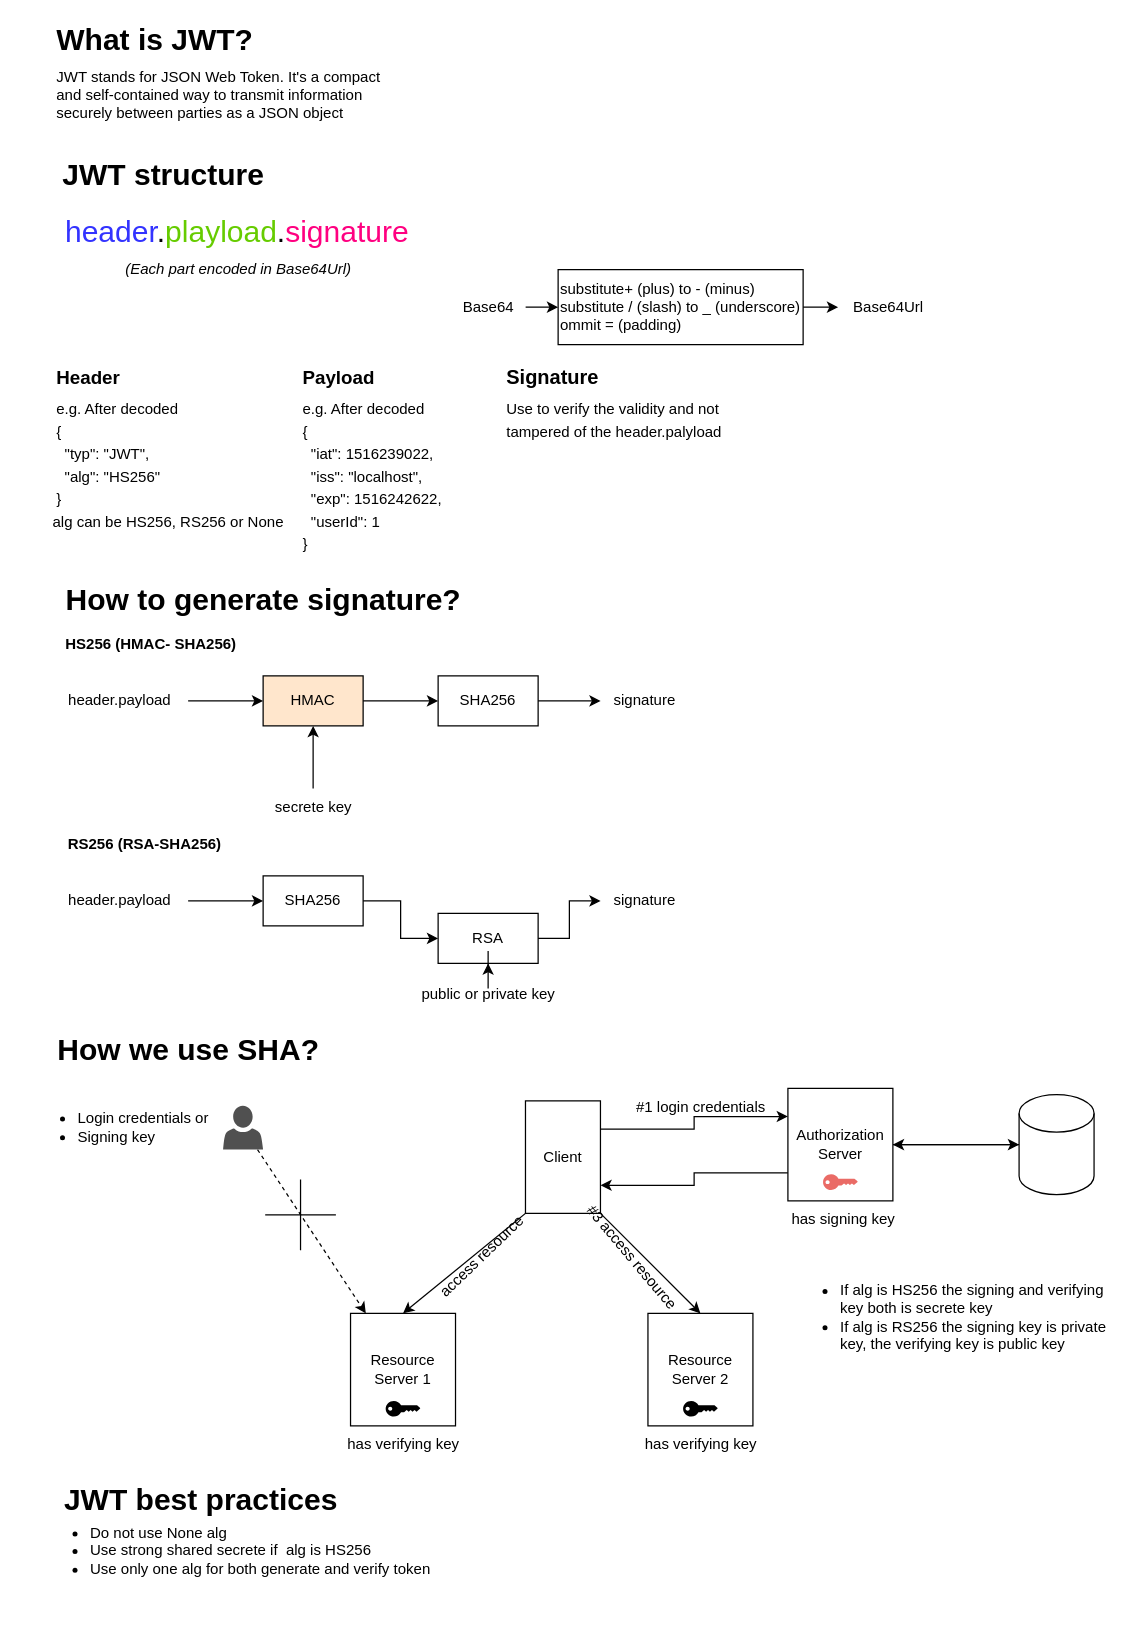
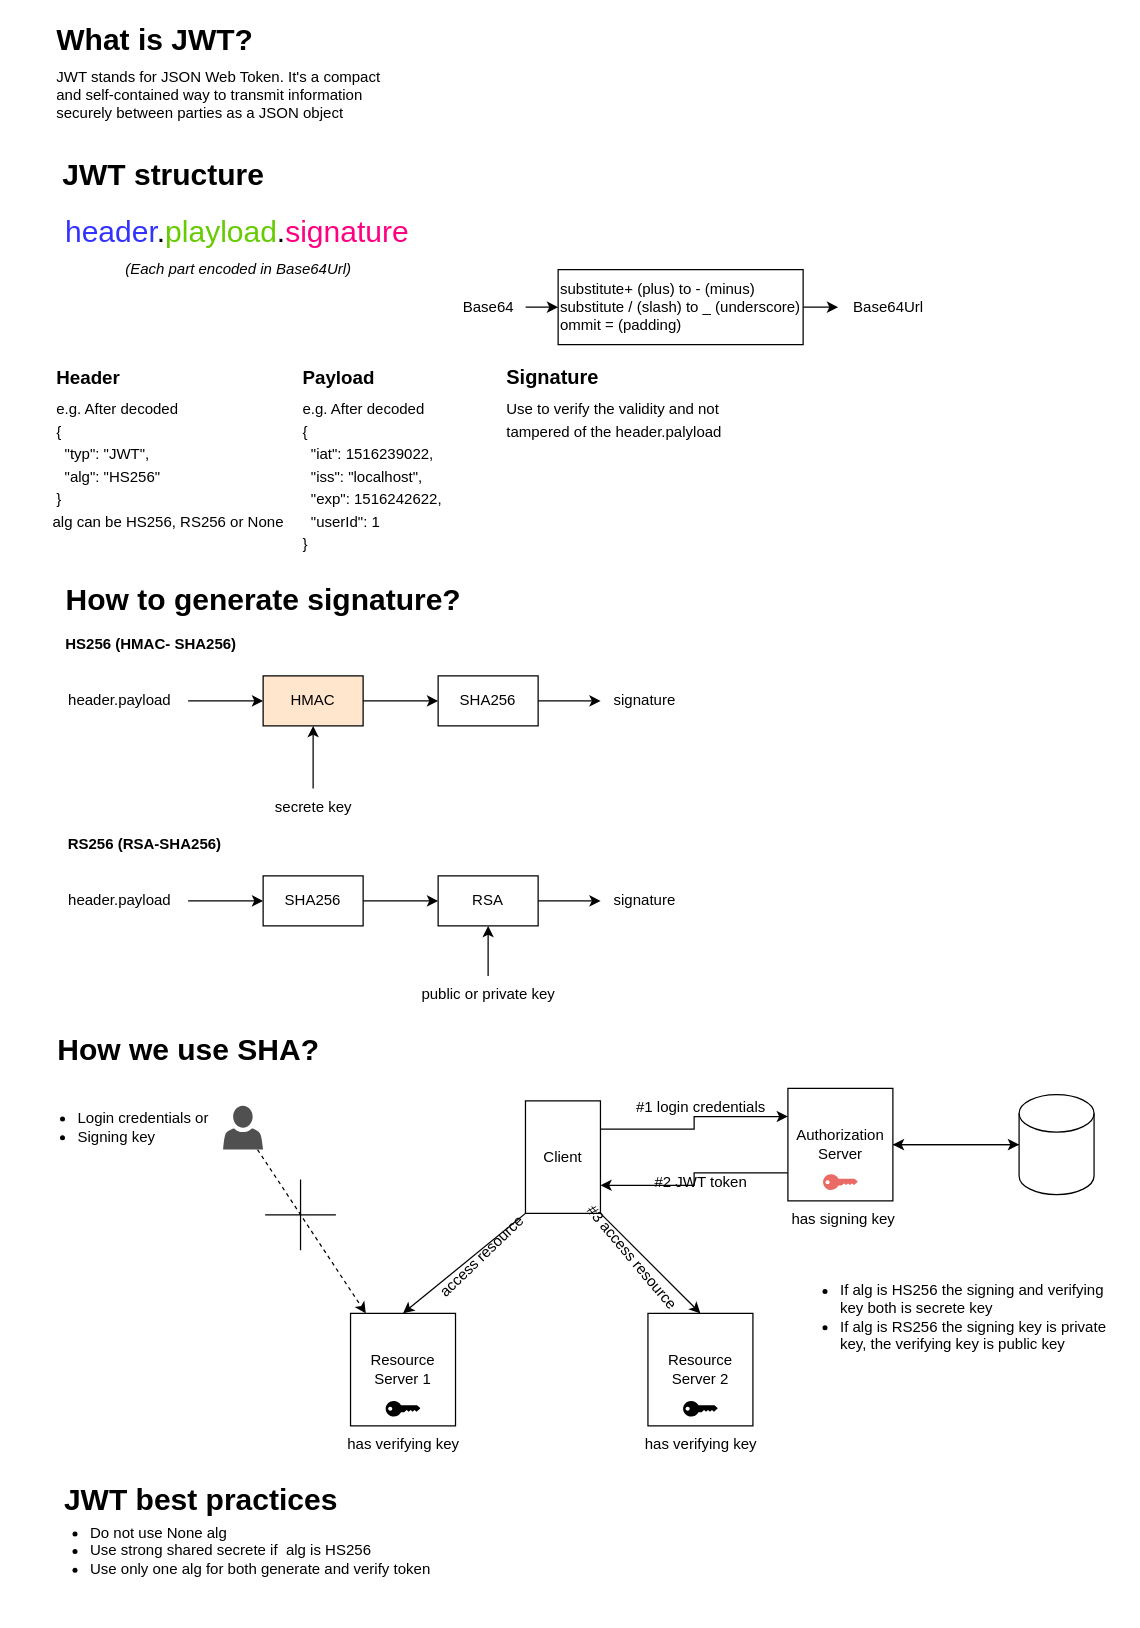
node "RSA": moved (488, 938) -> (488, 901)
node "#2 JWT token": added
